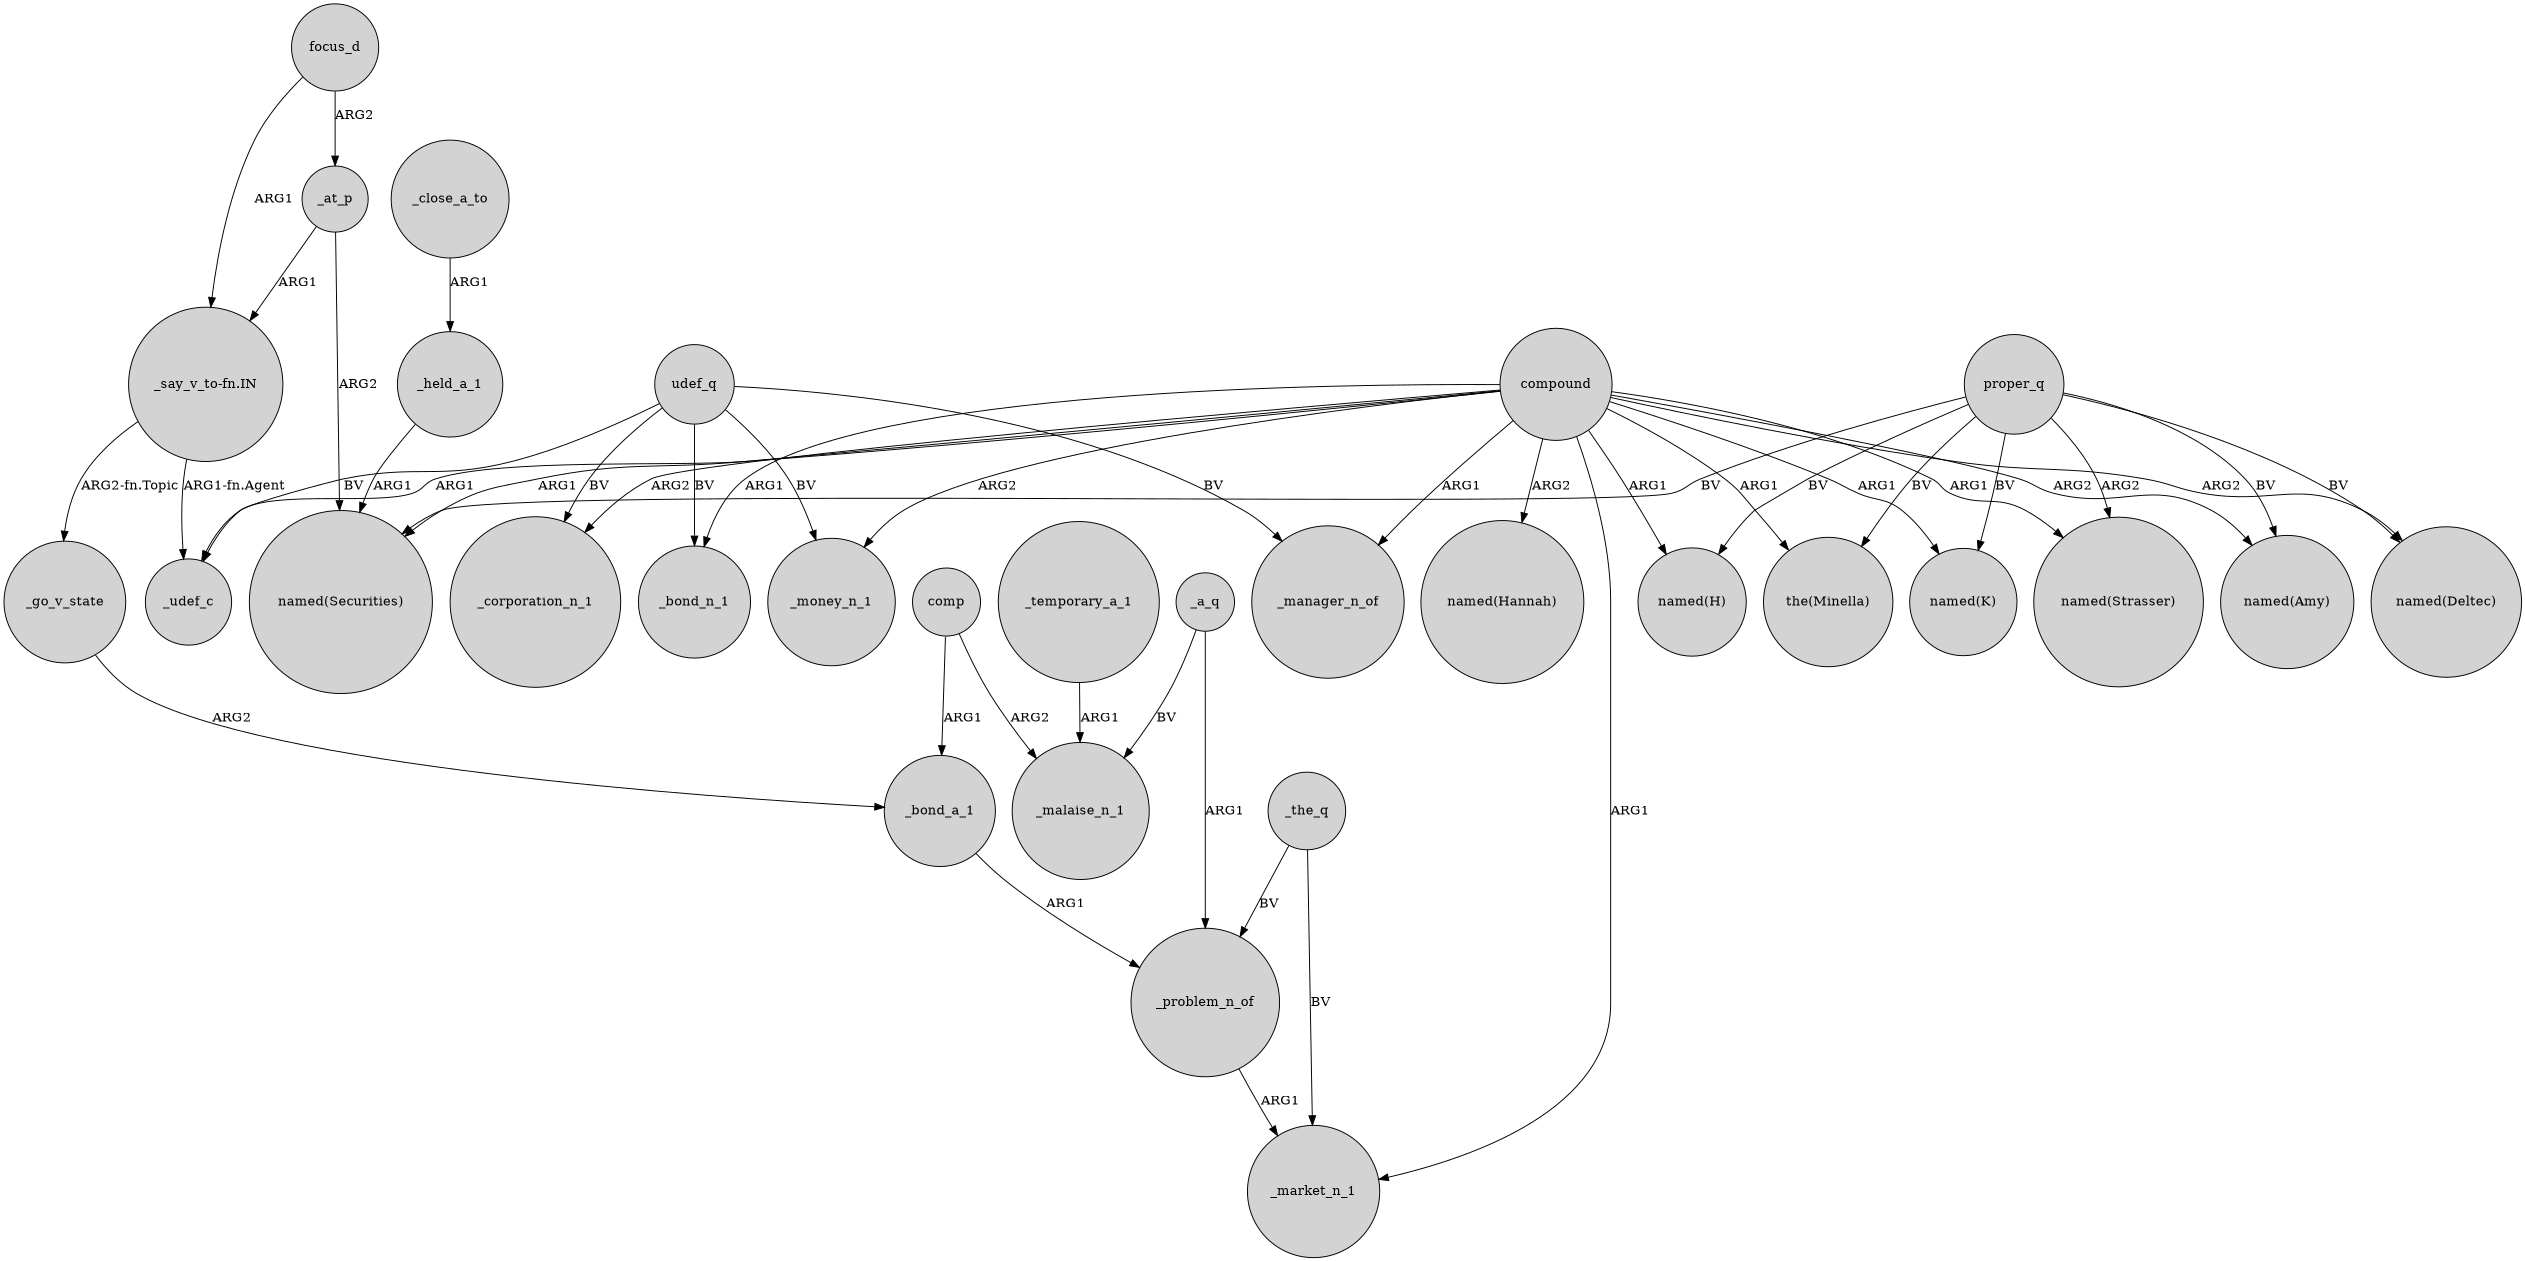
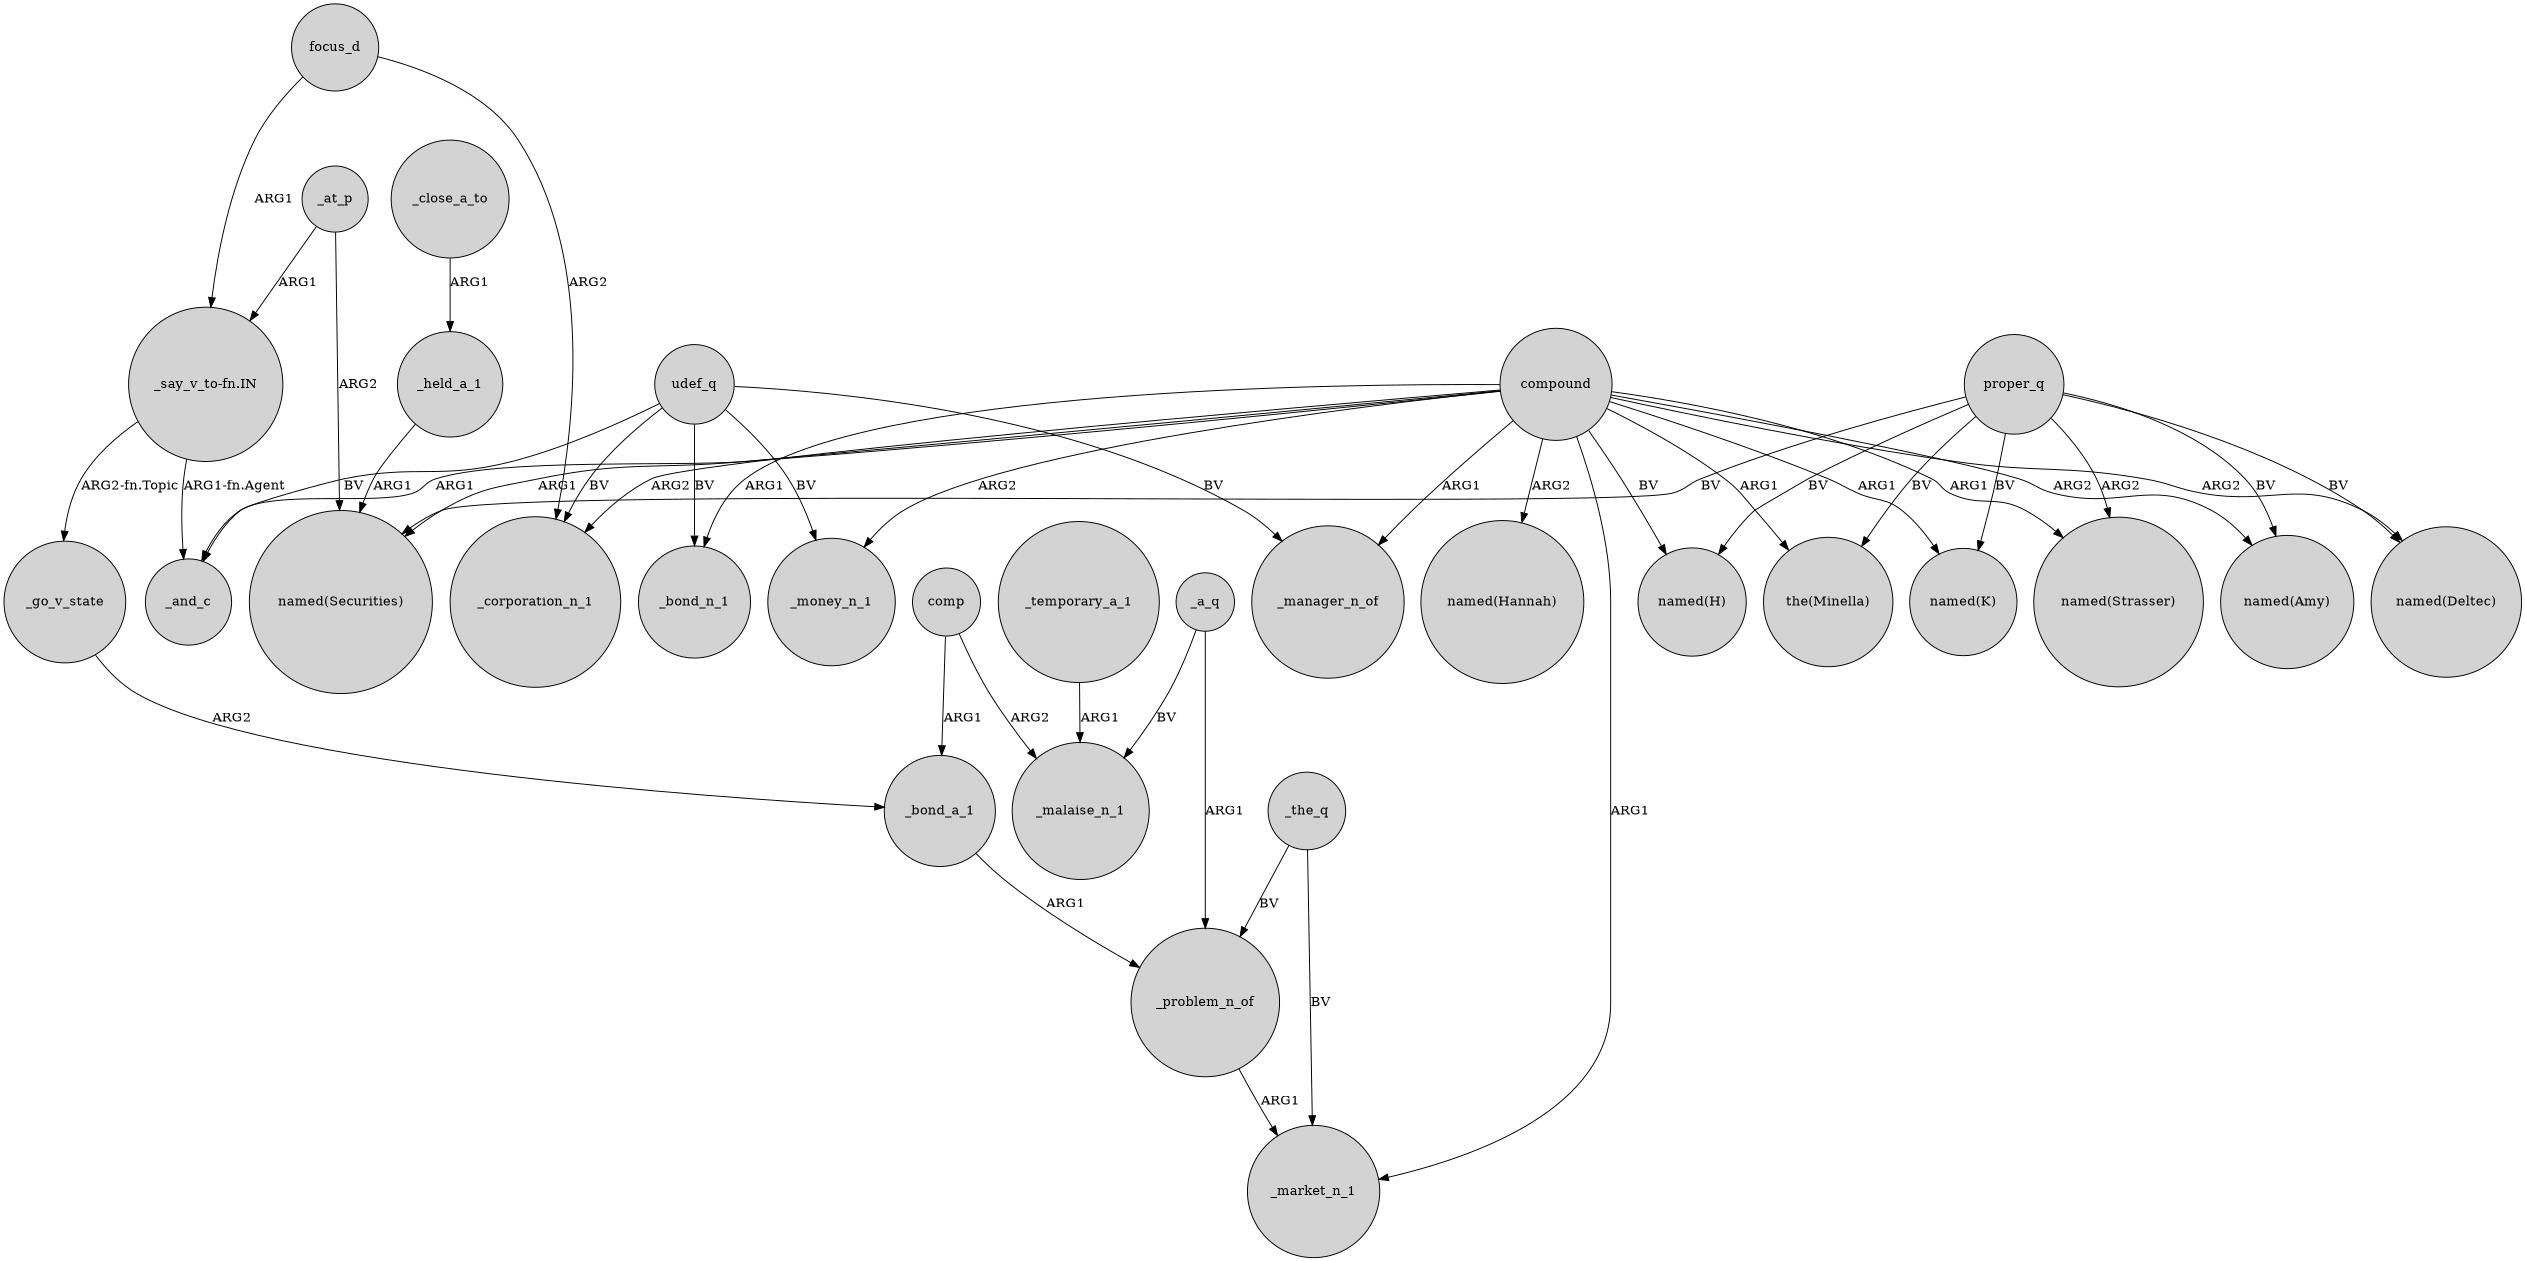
edge "focus_d" -> "_at_p": now "focus_d" -> "_corporation_n_1"
edge "compound" -> "named(H)": label "ARG1" -> "BV"
node "_udef_c": label "_udef_c" -> "_and_c"
